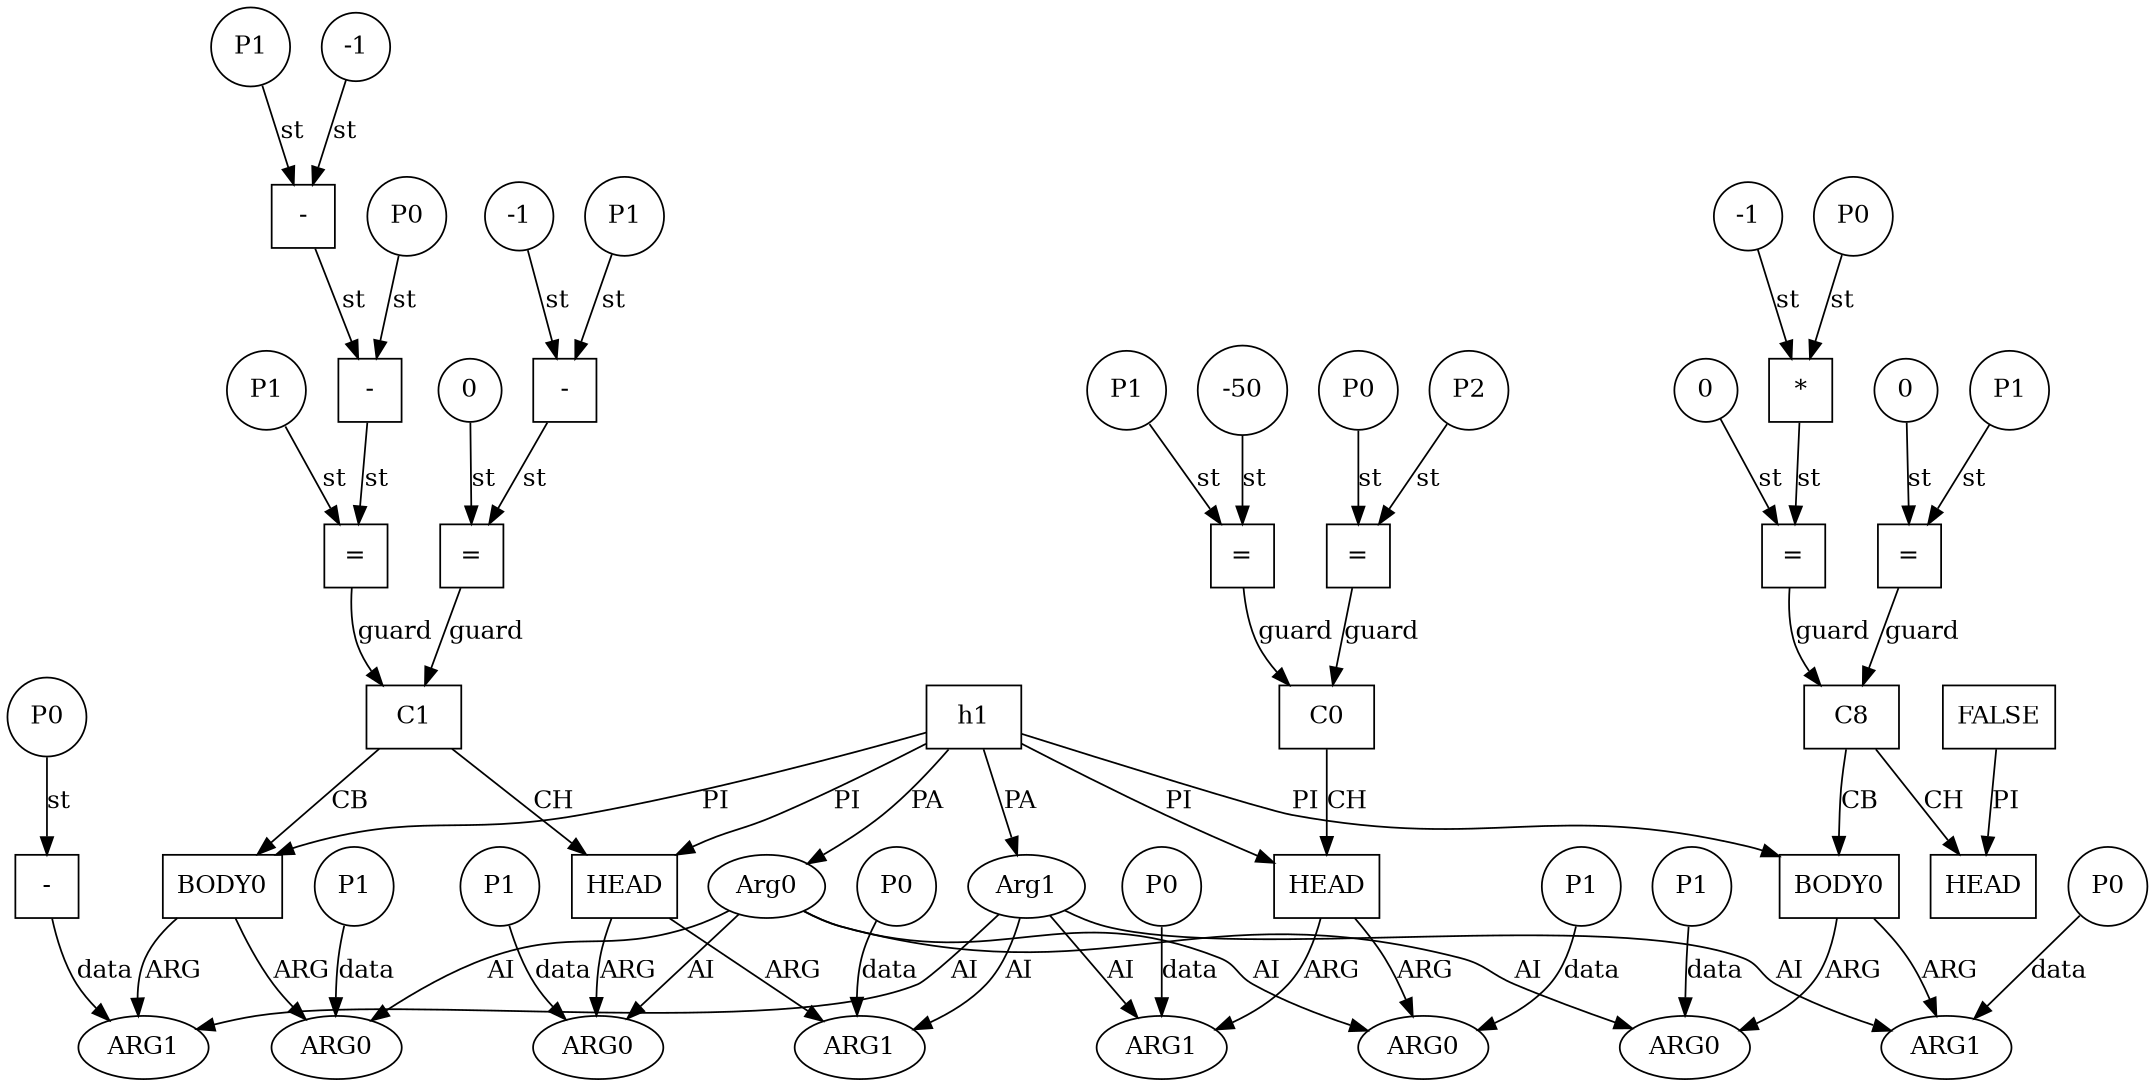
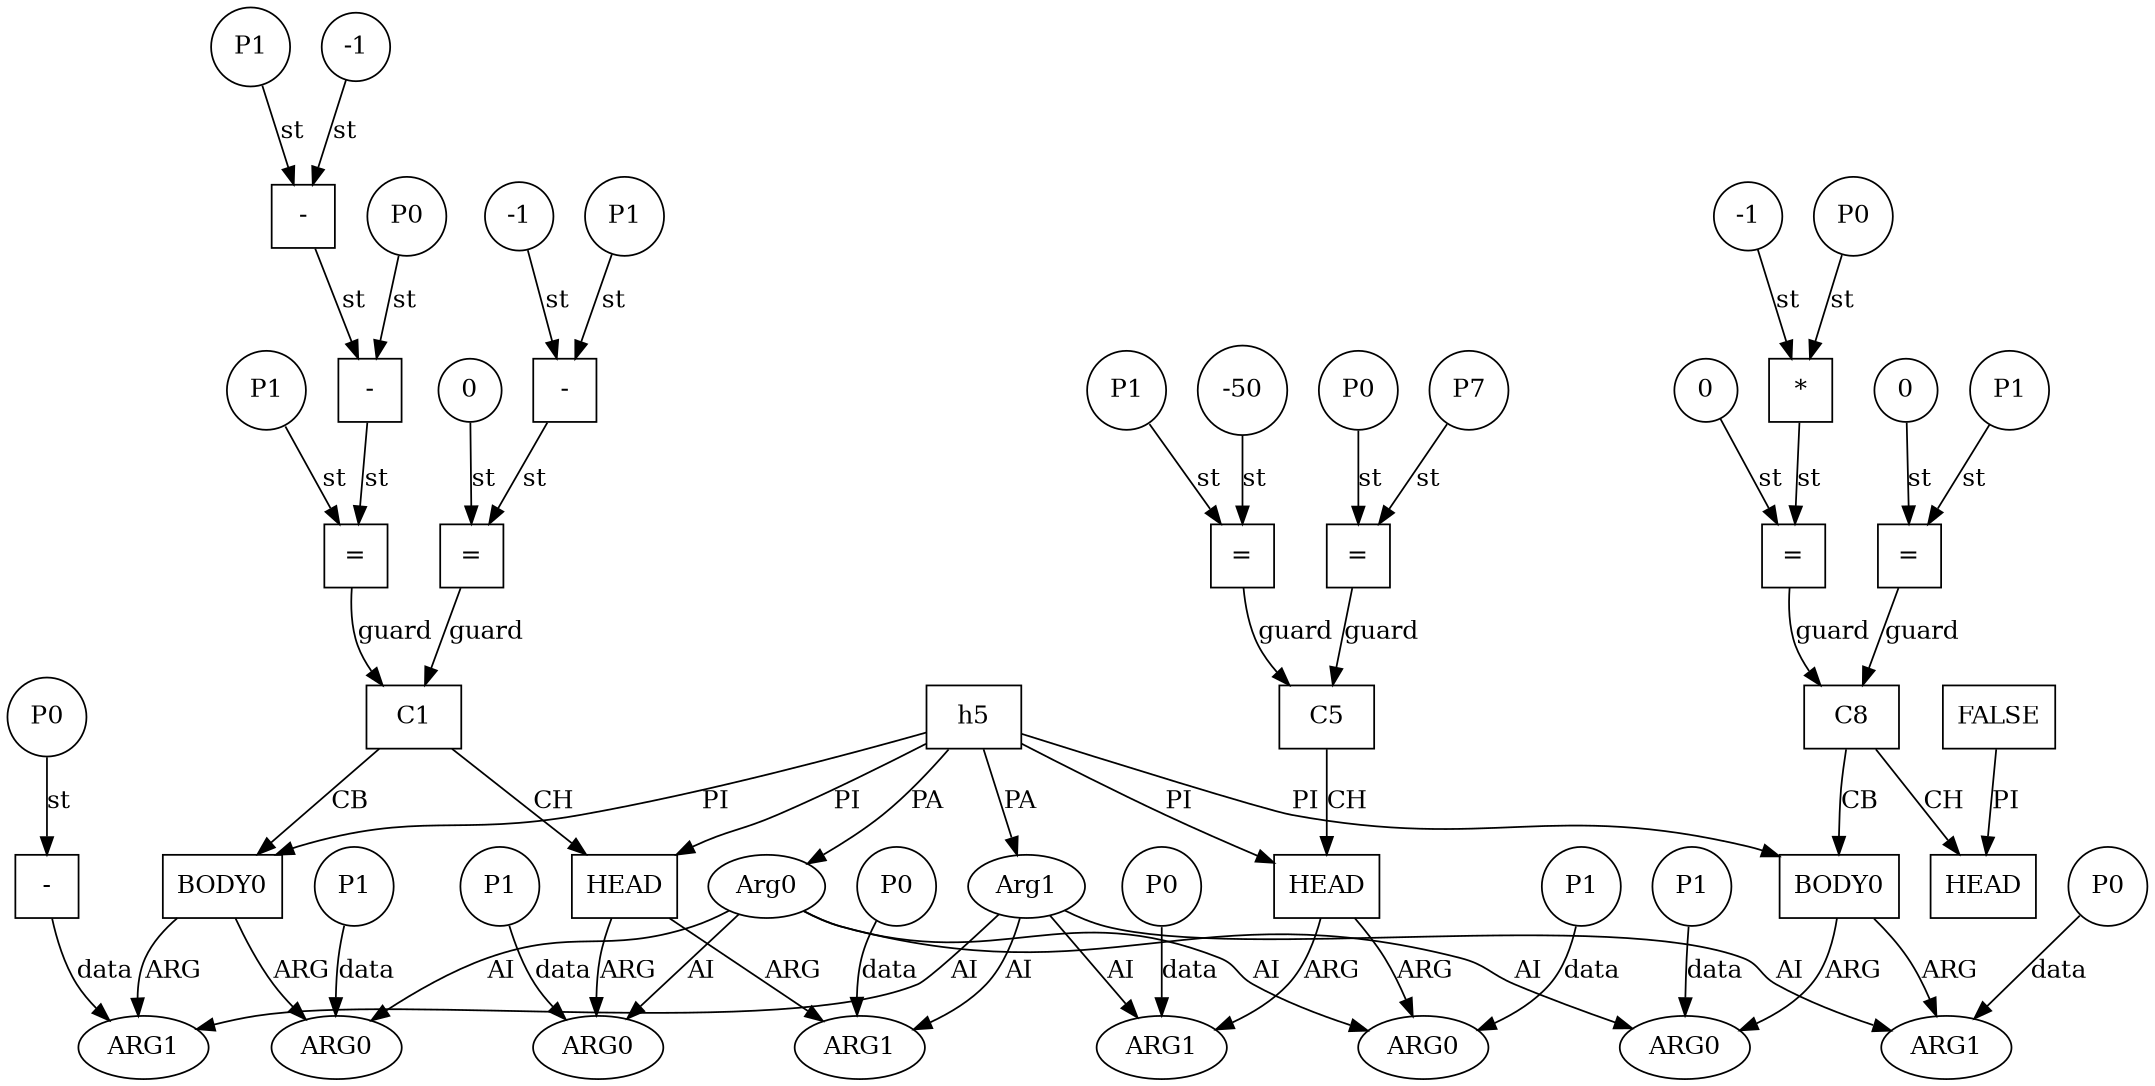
node "P2": label "P2" -> "P7"
node "h1": label "h1" -> "h5"
node "C0": label "C0" -> "C5"
